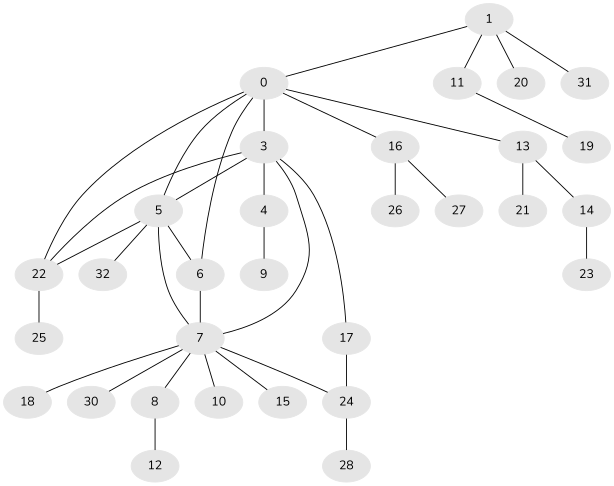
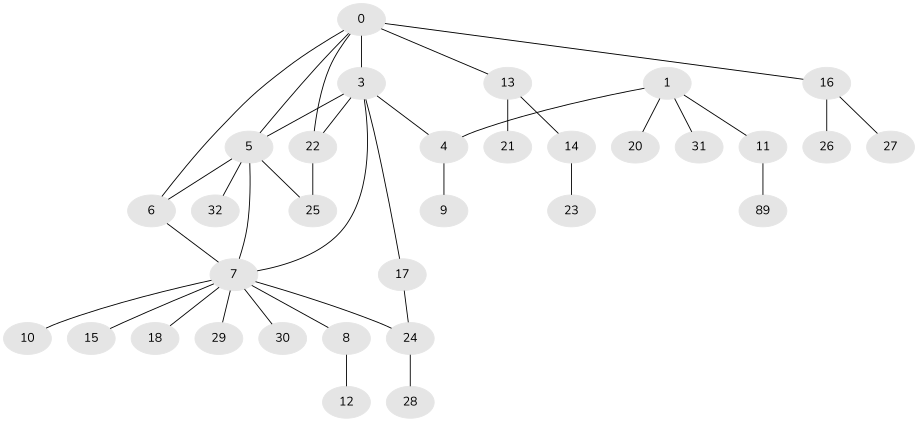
edge "1" -- "0": now "1" -- "4"
node "19": label "19" -> "89"
edge "5" -- "22": now "5" -- "25"
node "29": added
